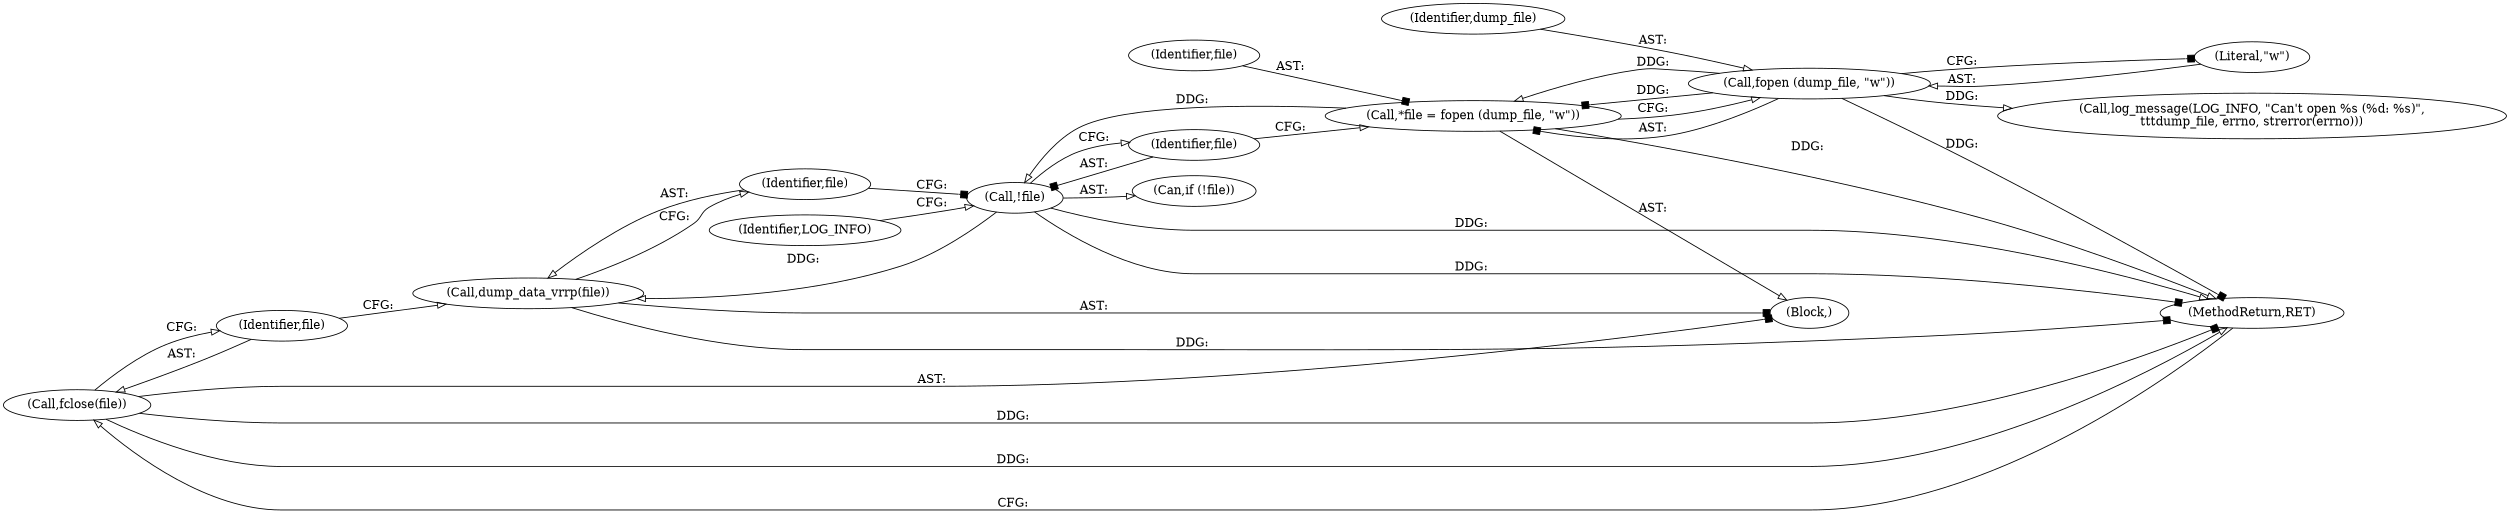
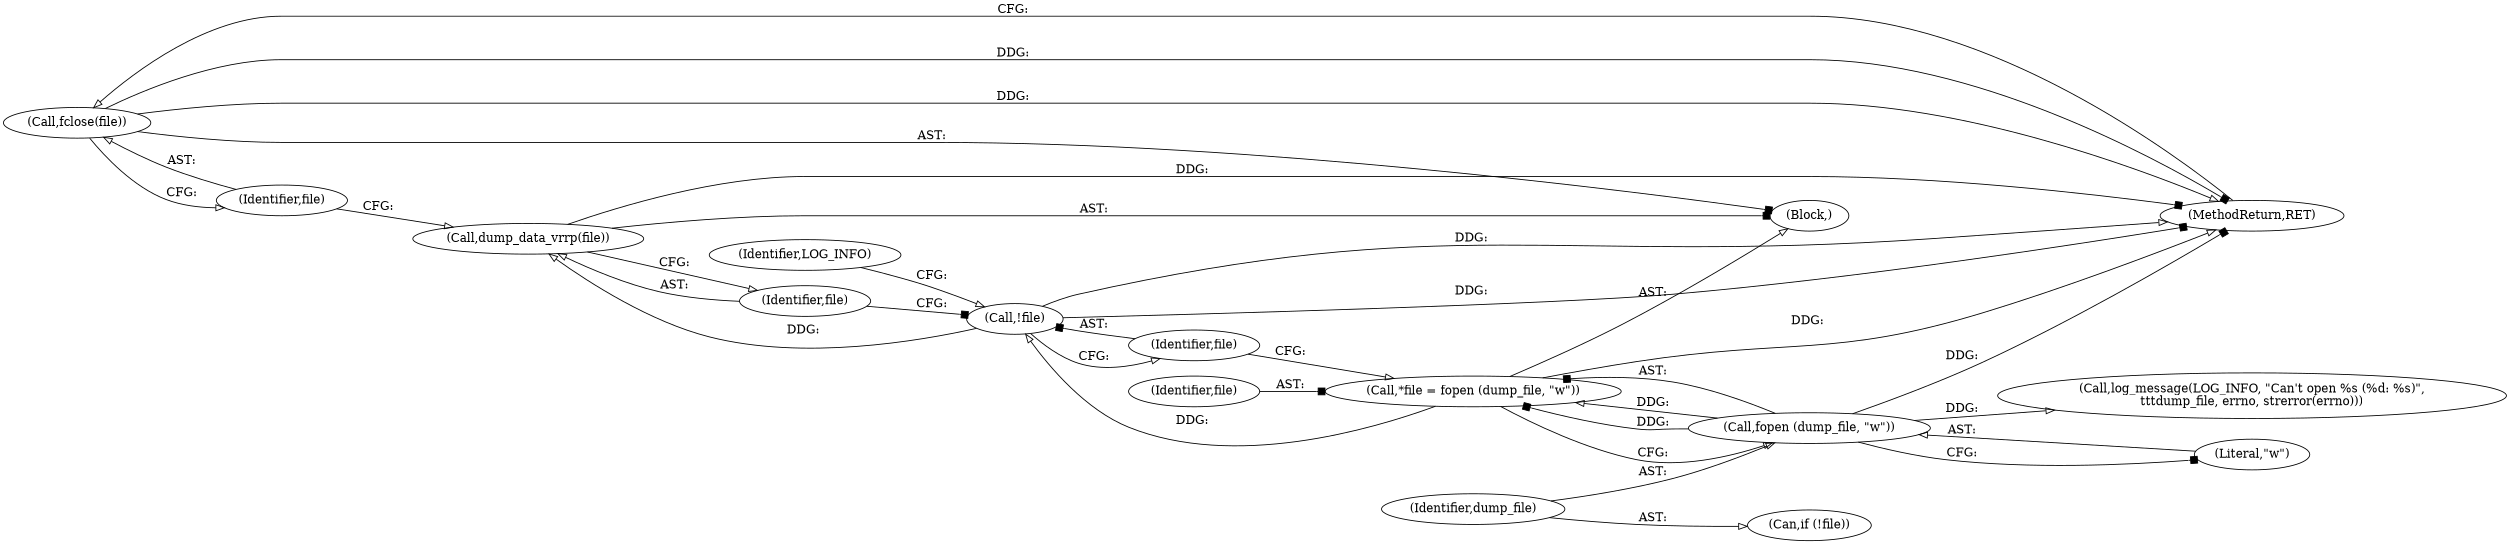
edge "(Call,!file)" -> "(Can,if (!file))": now "(Identifier,dump_file)" -> "(Can,if (!file))"
